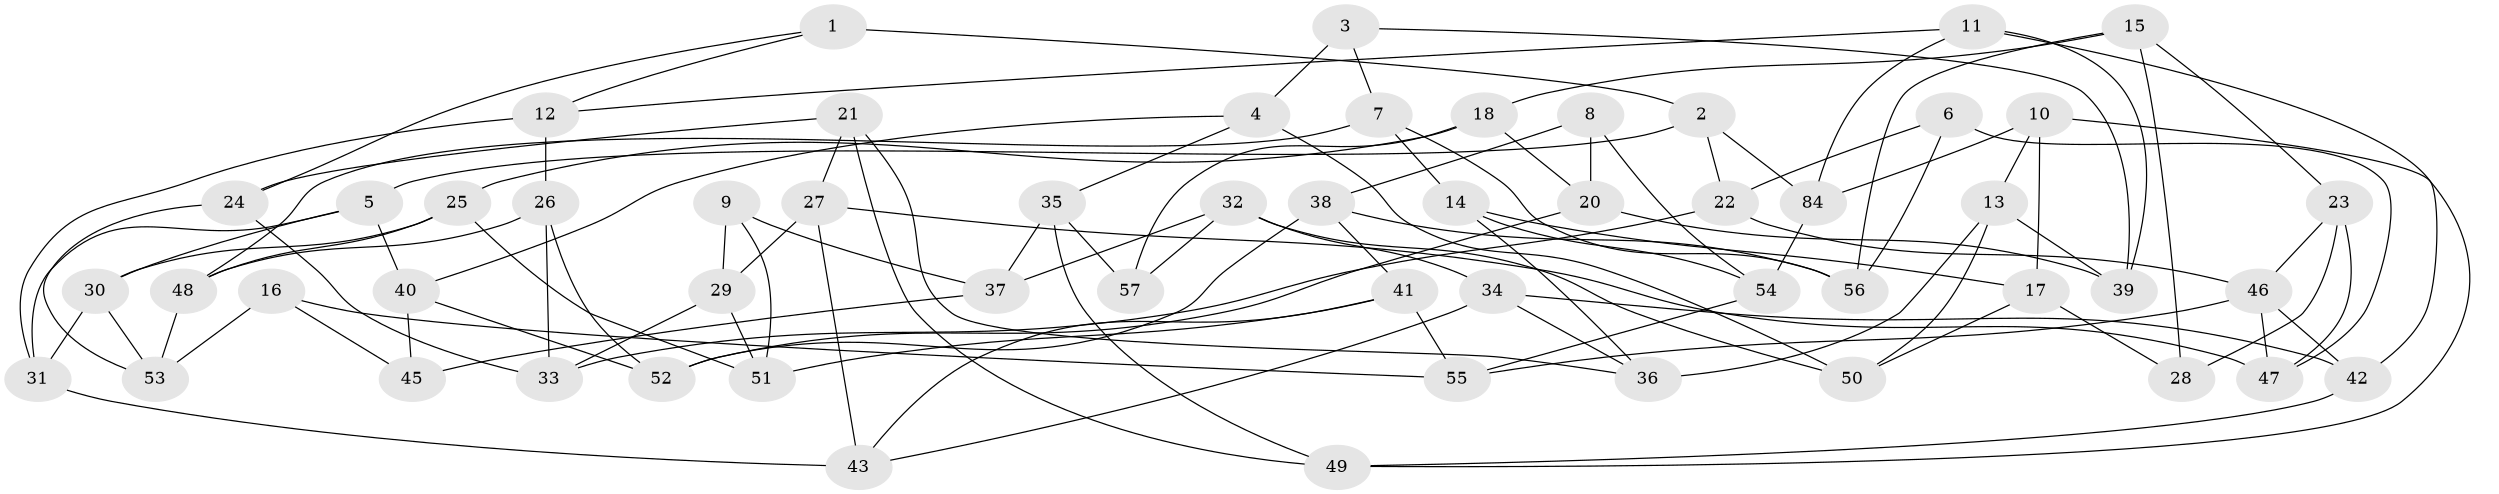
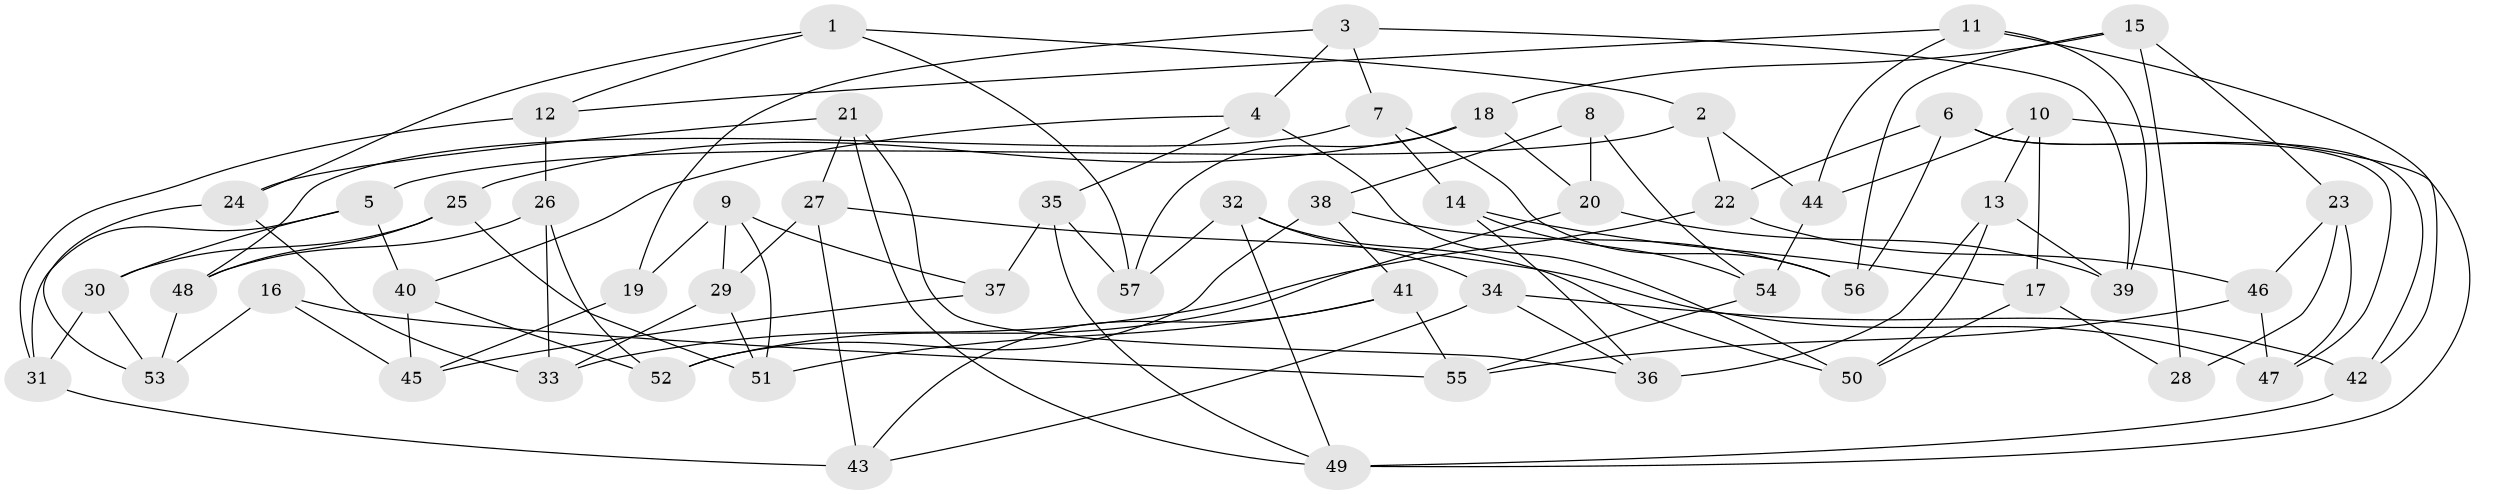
edge "1" -- "57": added
node "84": label "84" -> "44"
edge "32" -- "37": now "32" -- "49"
node "19": added
edge "46" -- "42": now "6" -- "42"
